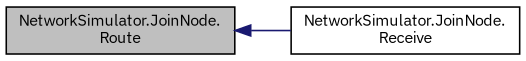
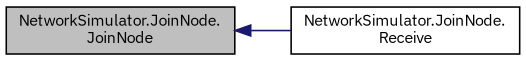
node "NetworkSimulator.JoinNode. Route": label "NetworkSimulator.JoinNode. Route" -> "NetworkSimulator.JoinNode. JoinNode"
